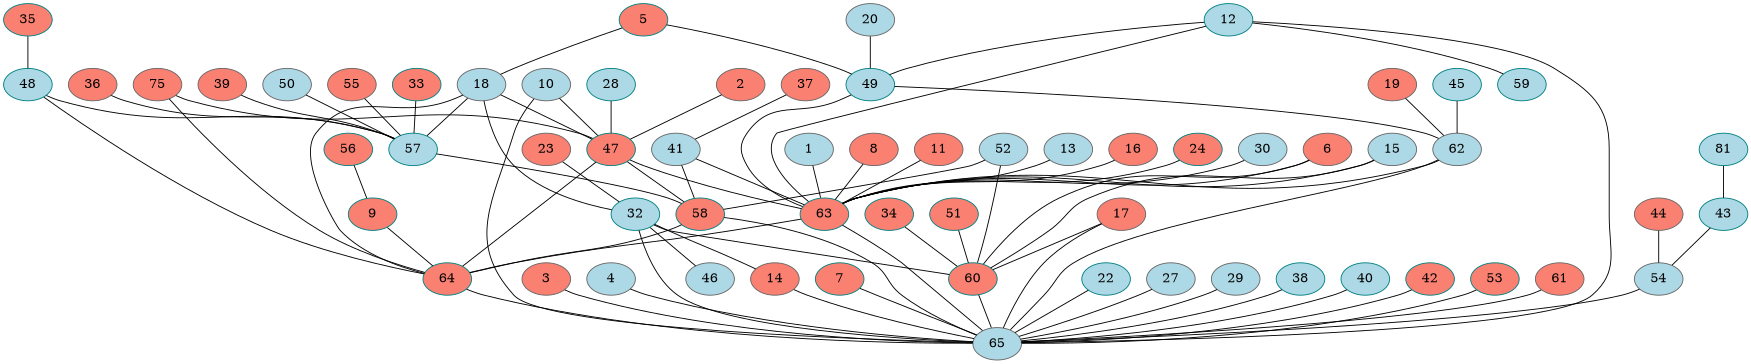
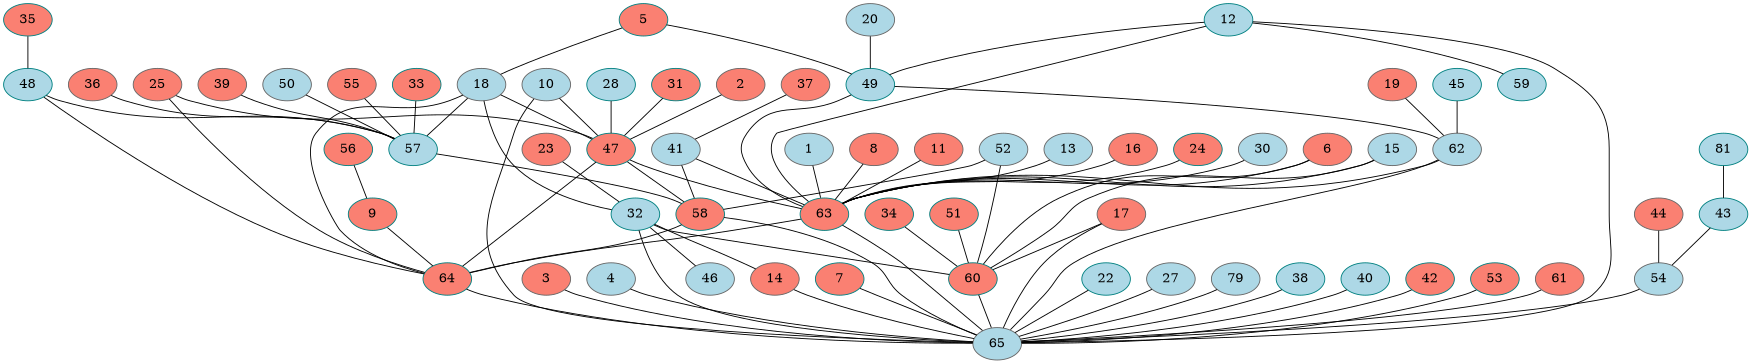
node "75": label "75" -> "25"
node "31": added
node "29": label "29" -> "79"
